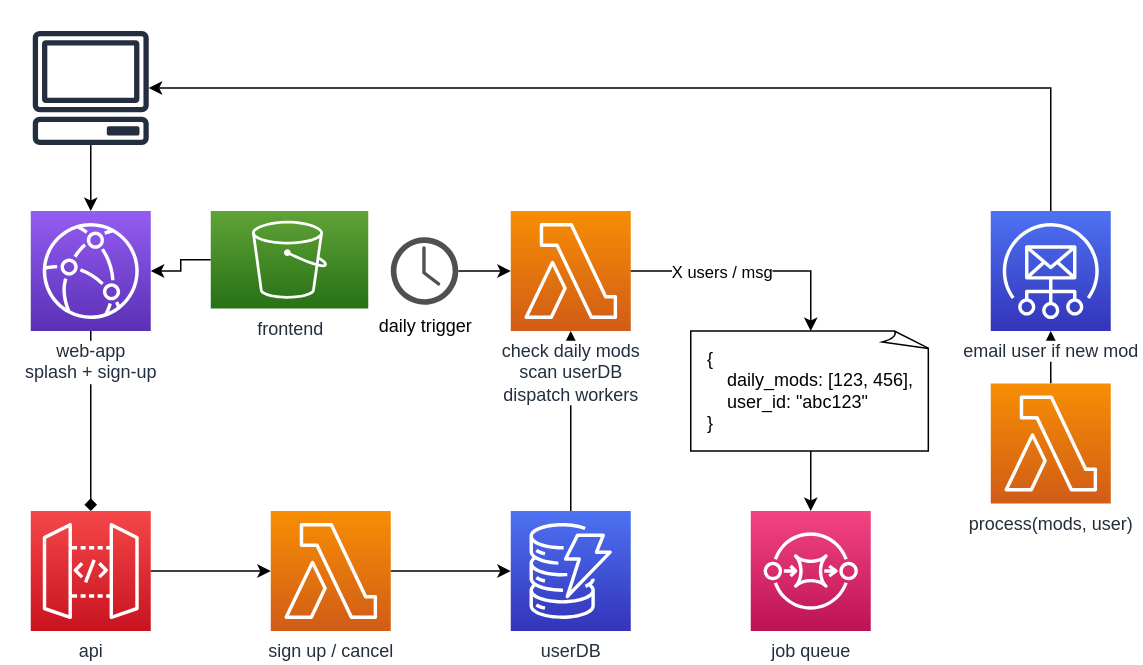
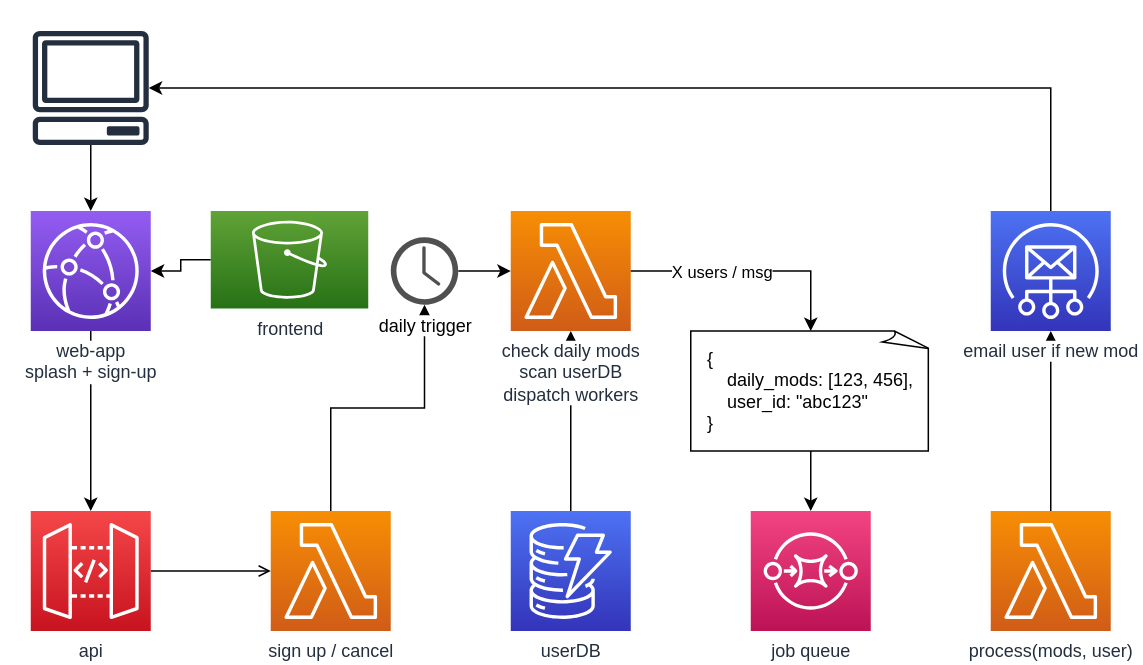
node "process(mods, user)": moved (1051, 443) -> (1051, 571)
edge "web-app splash + sign-up" -> "api": arrowhead diamond -> classic
edge "api" -> "sign up / cancel": arrowhead classic -> open
edge "sign up / cancel" -> "userDB": now "sign up / cancel" -> "daily trigger"
